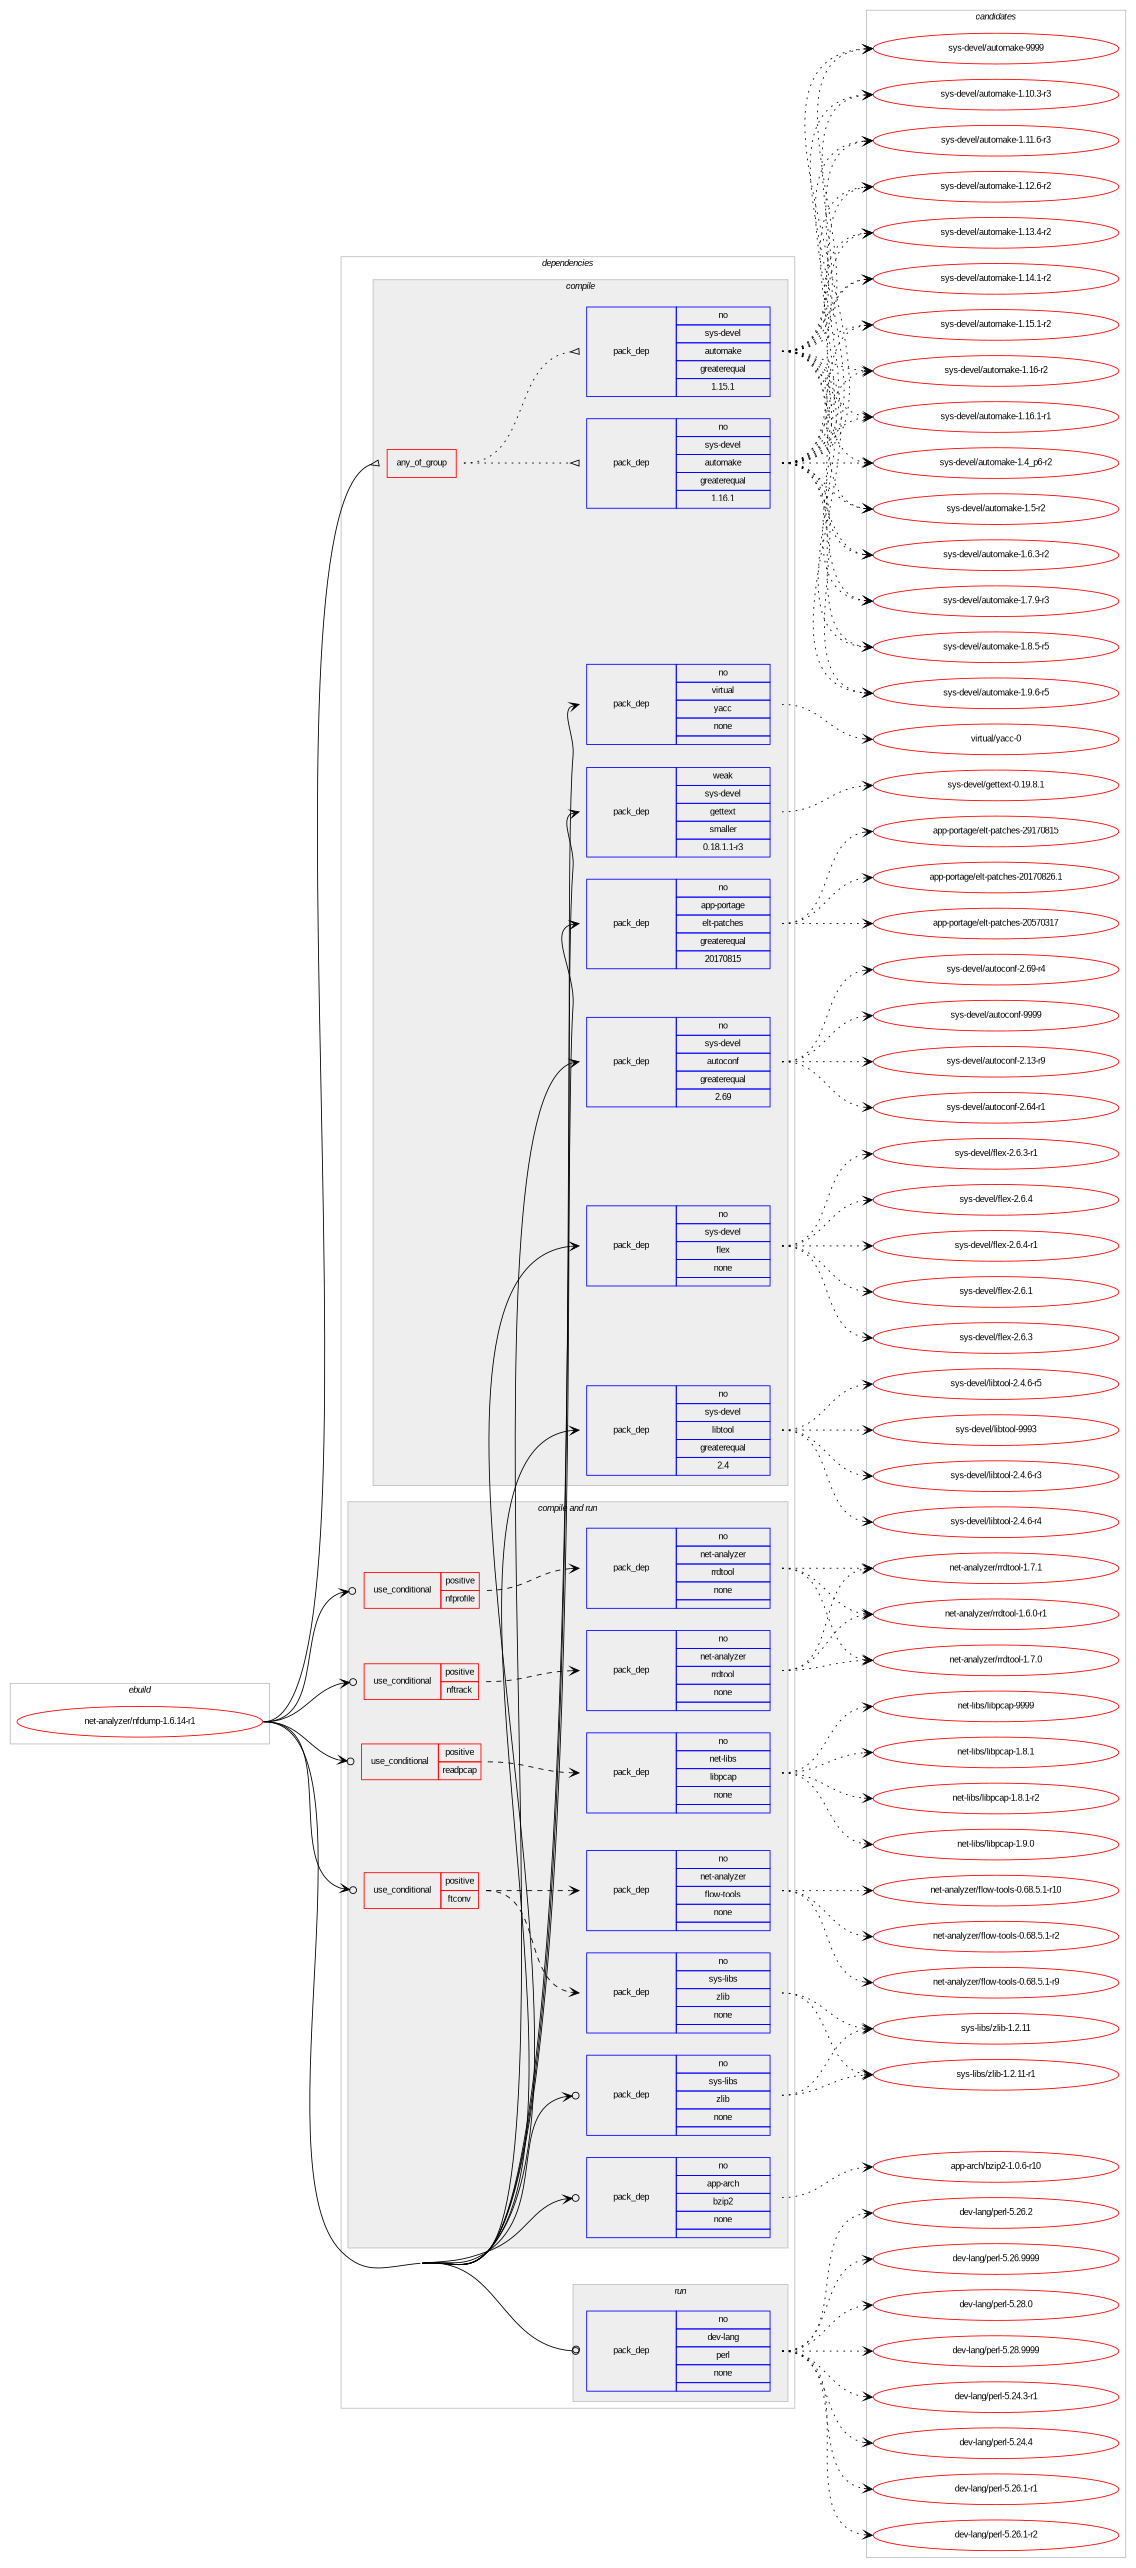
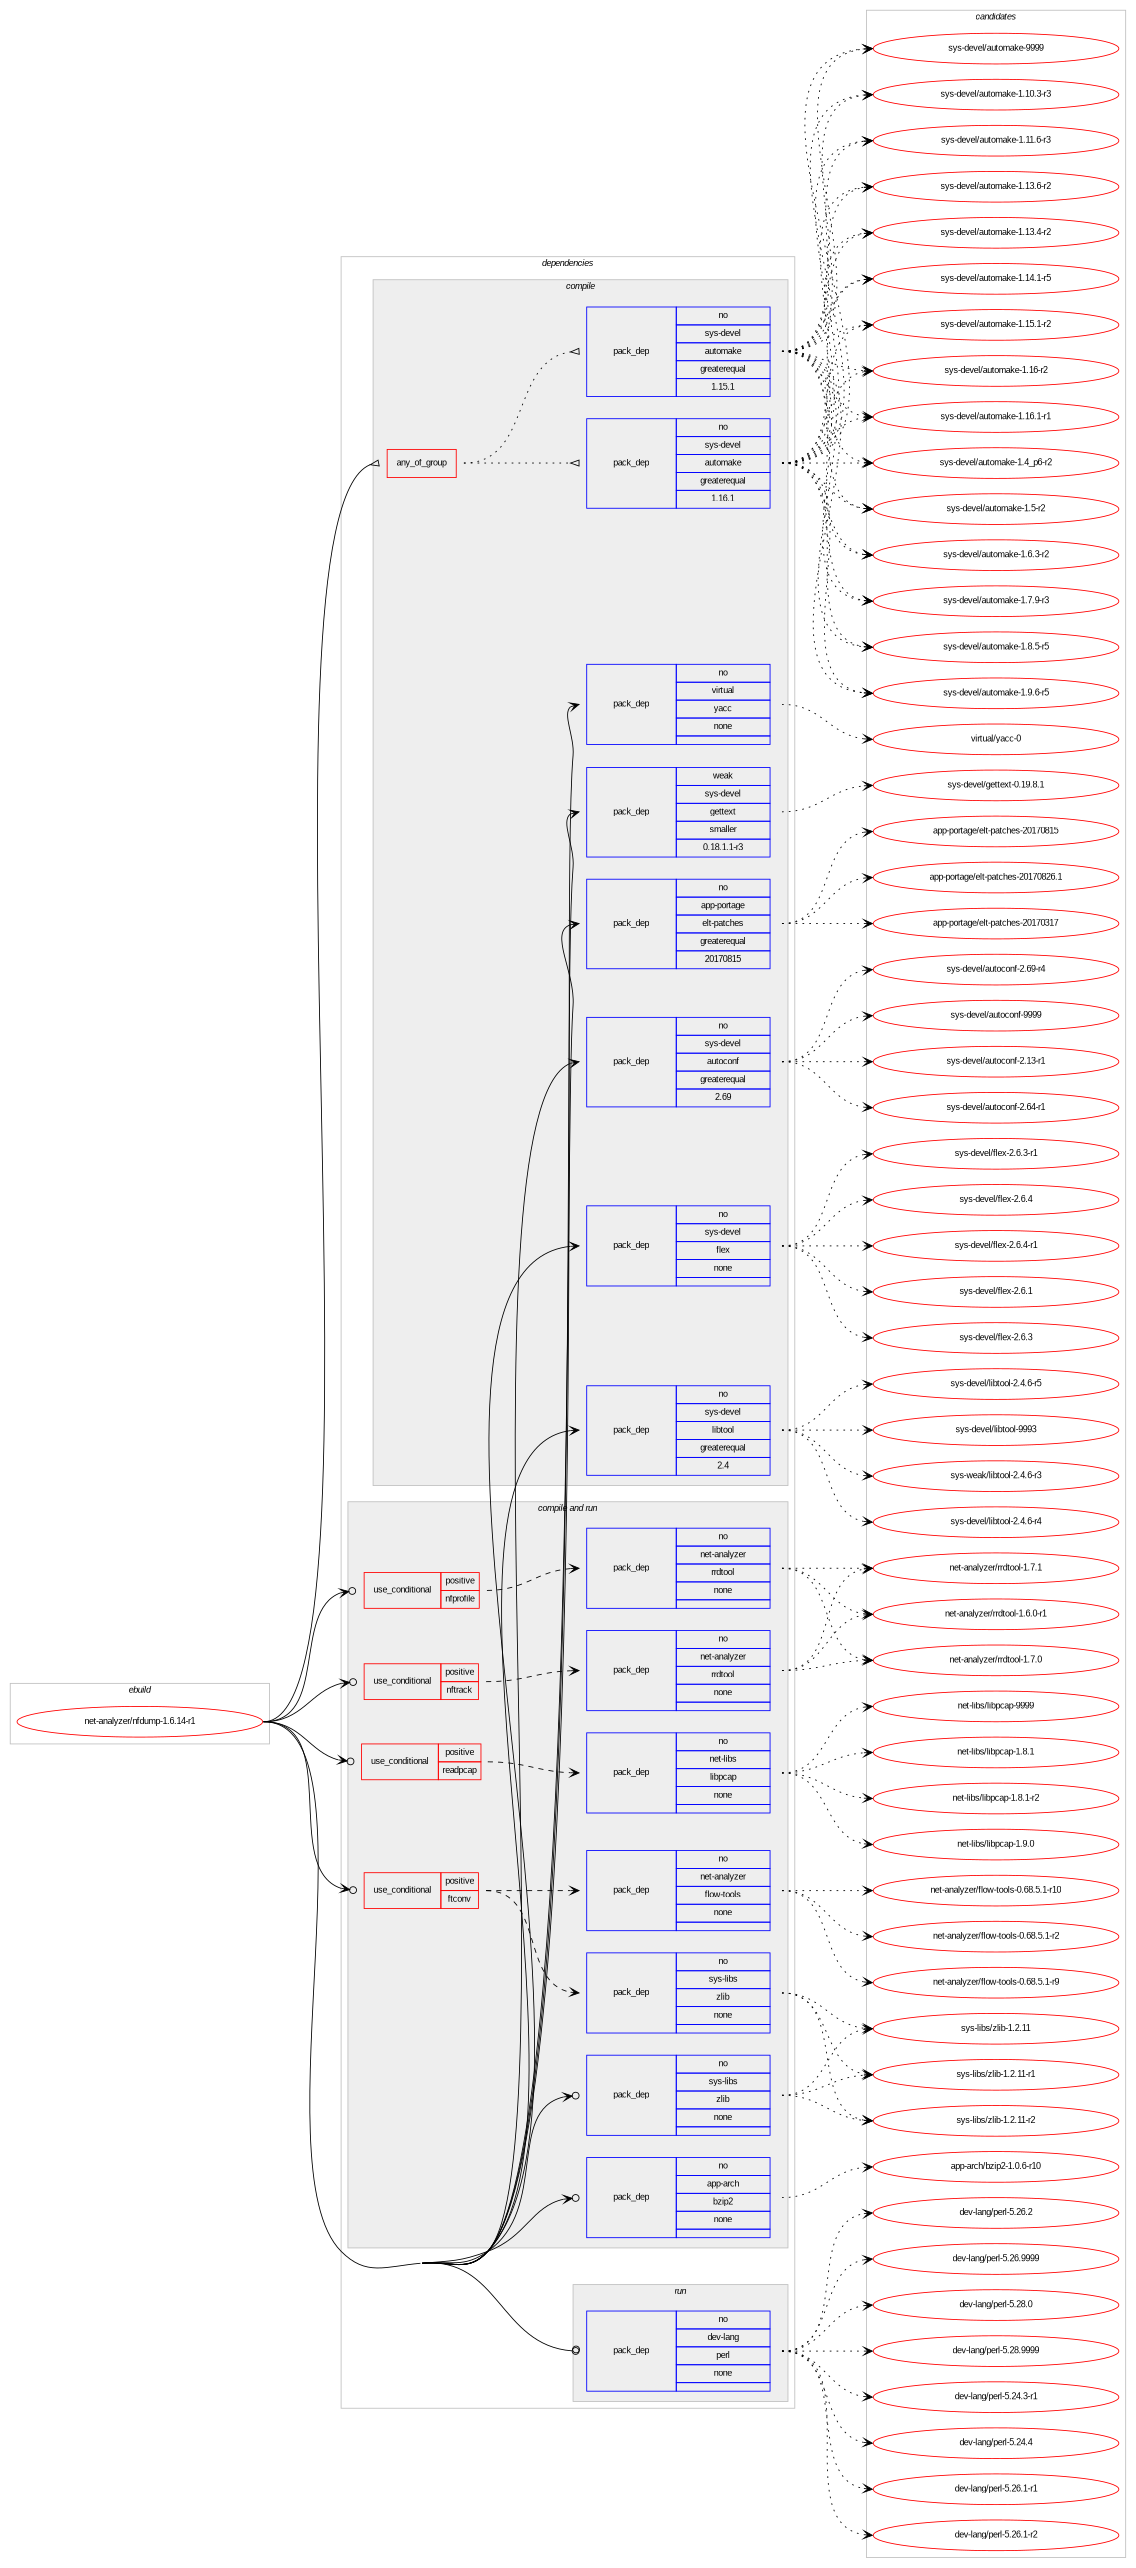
node "sys-devel/automake-1.12.6-r2": label "sys-devel/automake-1.12.6-r2" -> "sys-devel/automake-1.13.6-r2"
node "sys-devel/automake-1.14.1-r2": label "sys-devel/automake-1.14.1-r2" -> "sys-devel/automake-1.14.1-r5"
node "app-portage/elt-patches-29170815": label "app-portage/elt-patches-29170815" -> "app-portage/elt-patches-20170815"
node "app-portage/elt-patches-20570317": label "app-portage/elt-patches-20570317" -> "app-portage/elt-patches-20170317"
node "sys-devel/autoconf-2.13-r9": label "sys-devel/autoconf-2.13-r9" -> "sys-devel/autoconf-2.13-r1"
node "sys-devel/libtool-2.4.6-r3": label "sys-devel/libtool-2.4.6-r3" -> "sys-weak/libtool-2.4.6-r3"
node "sys-libs/zlib-1.2.11-r2": added
